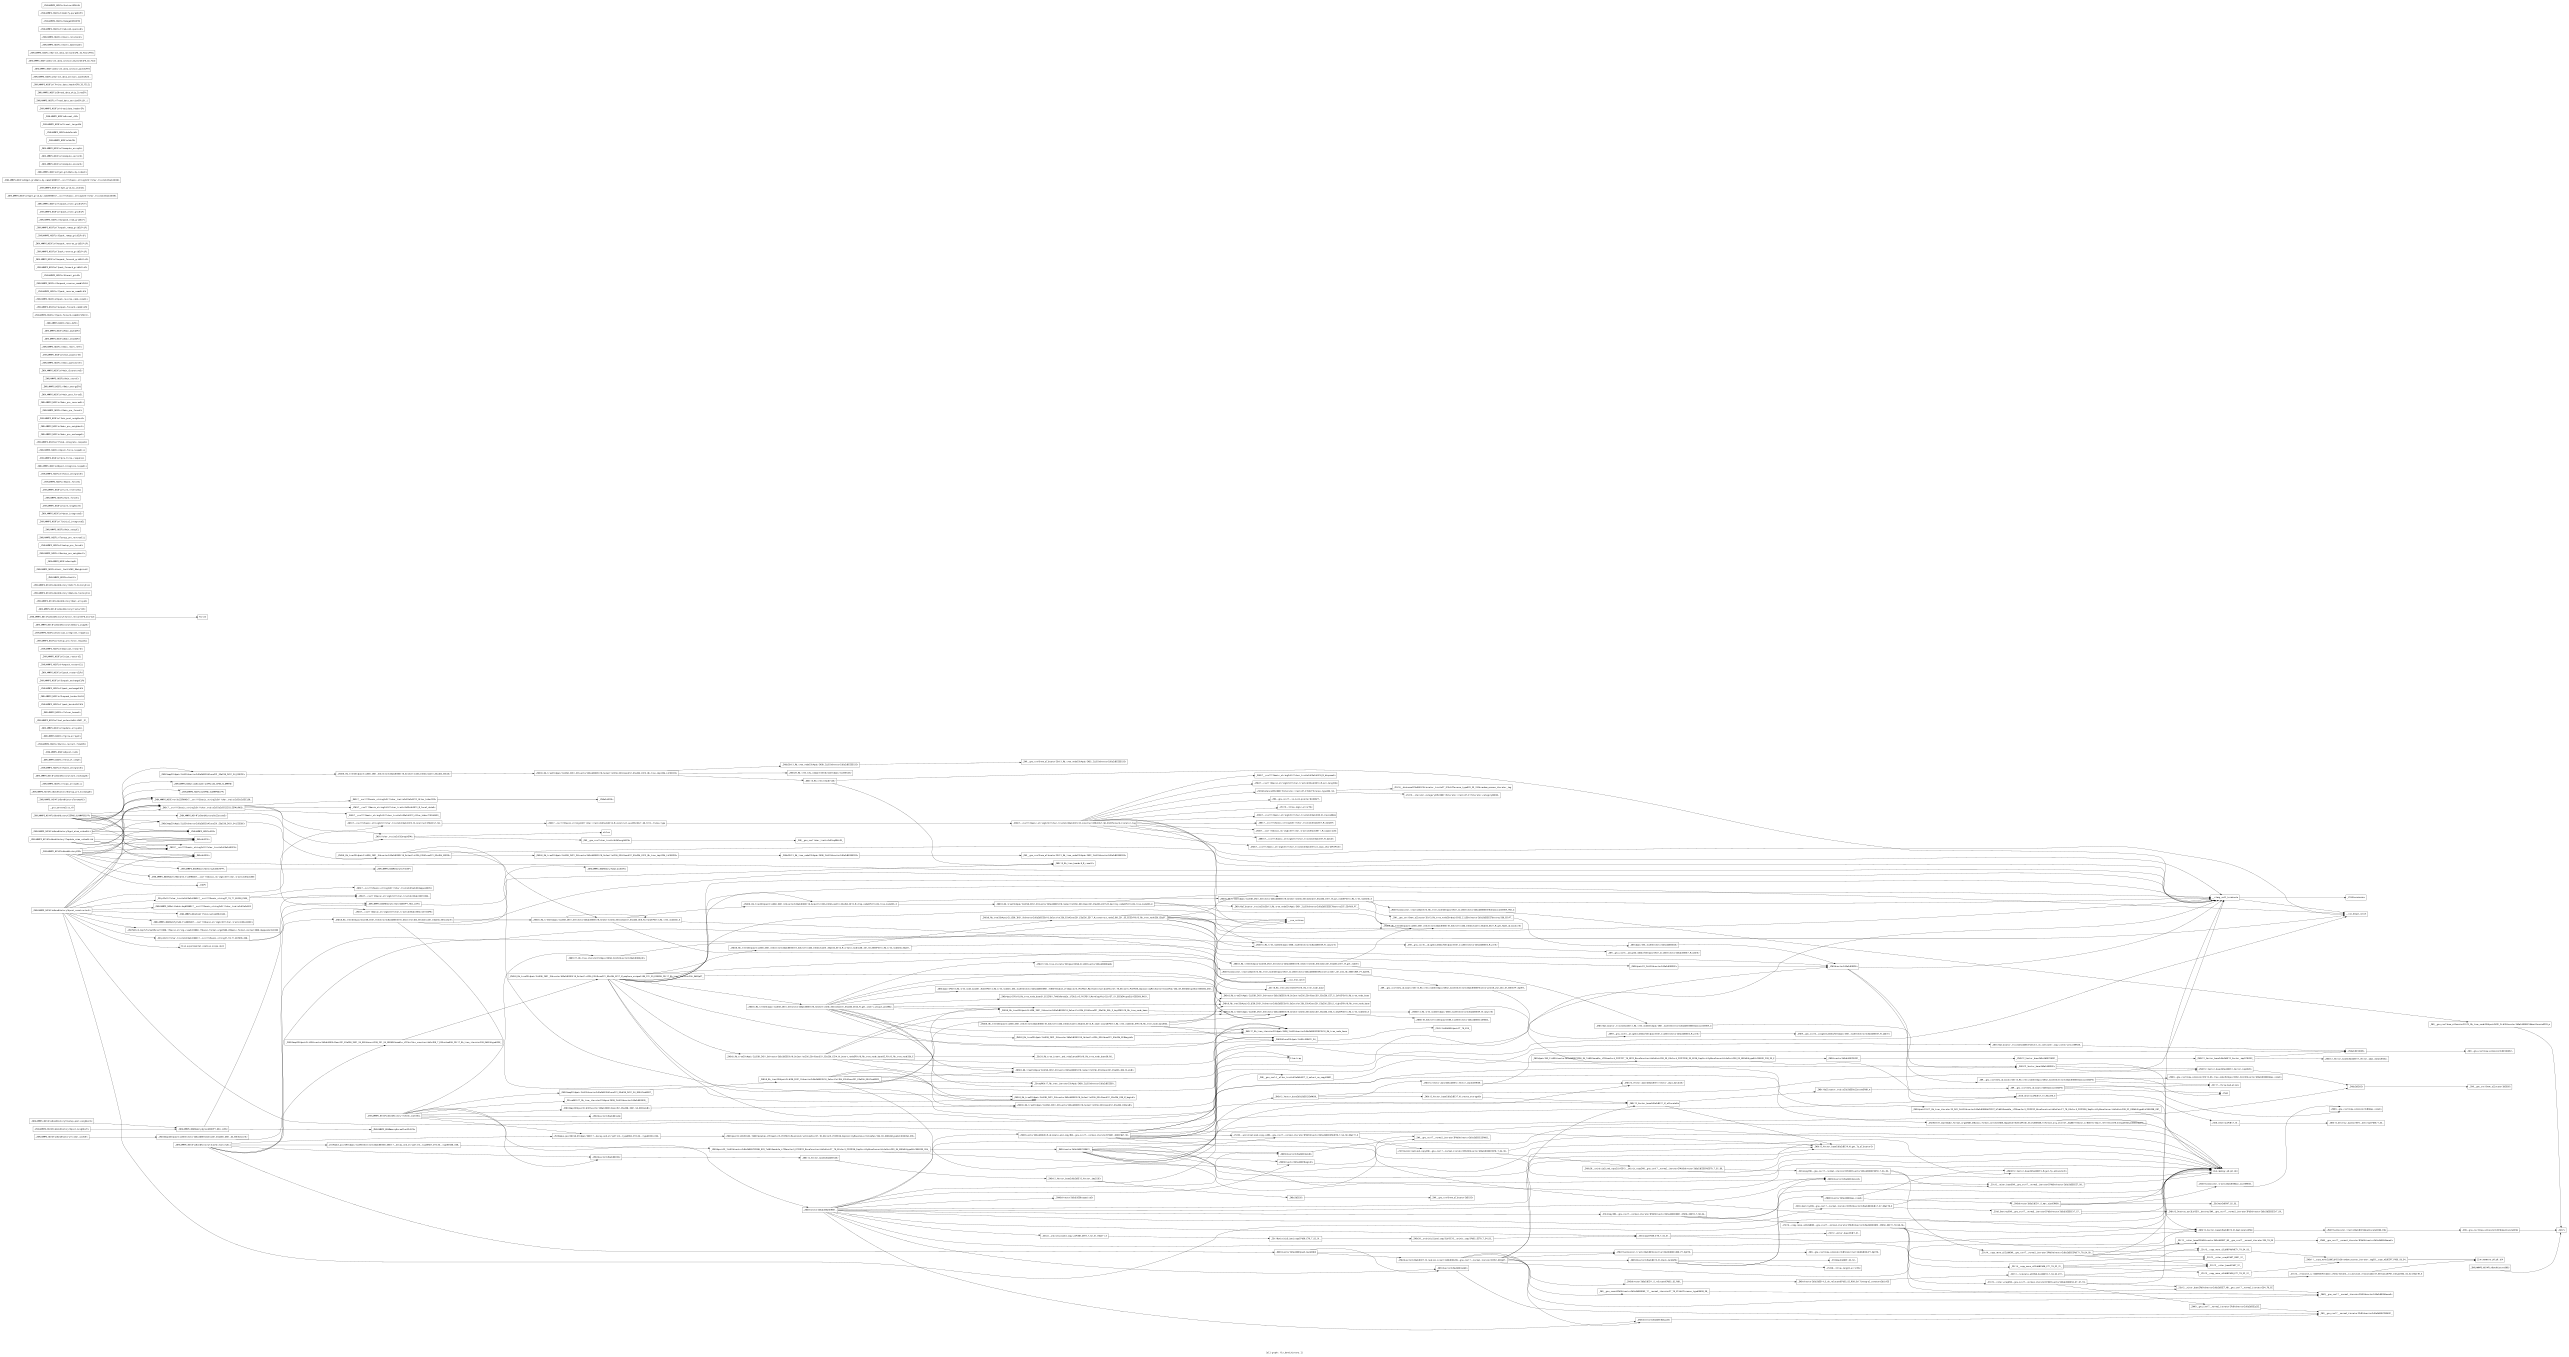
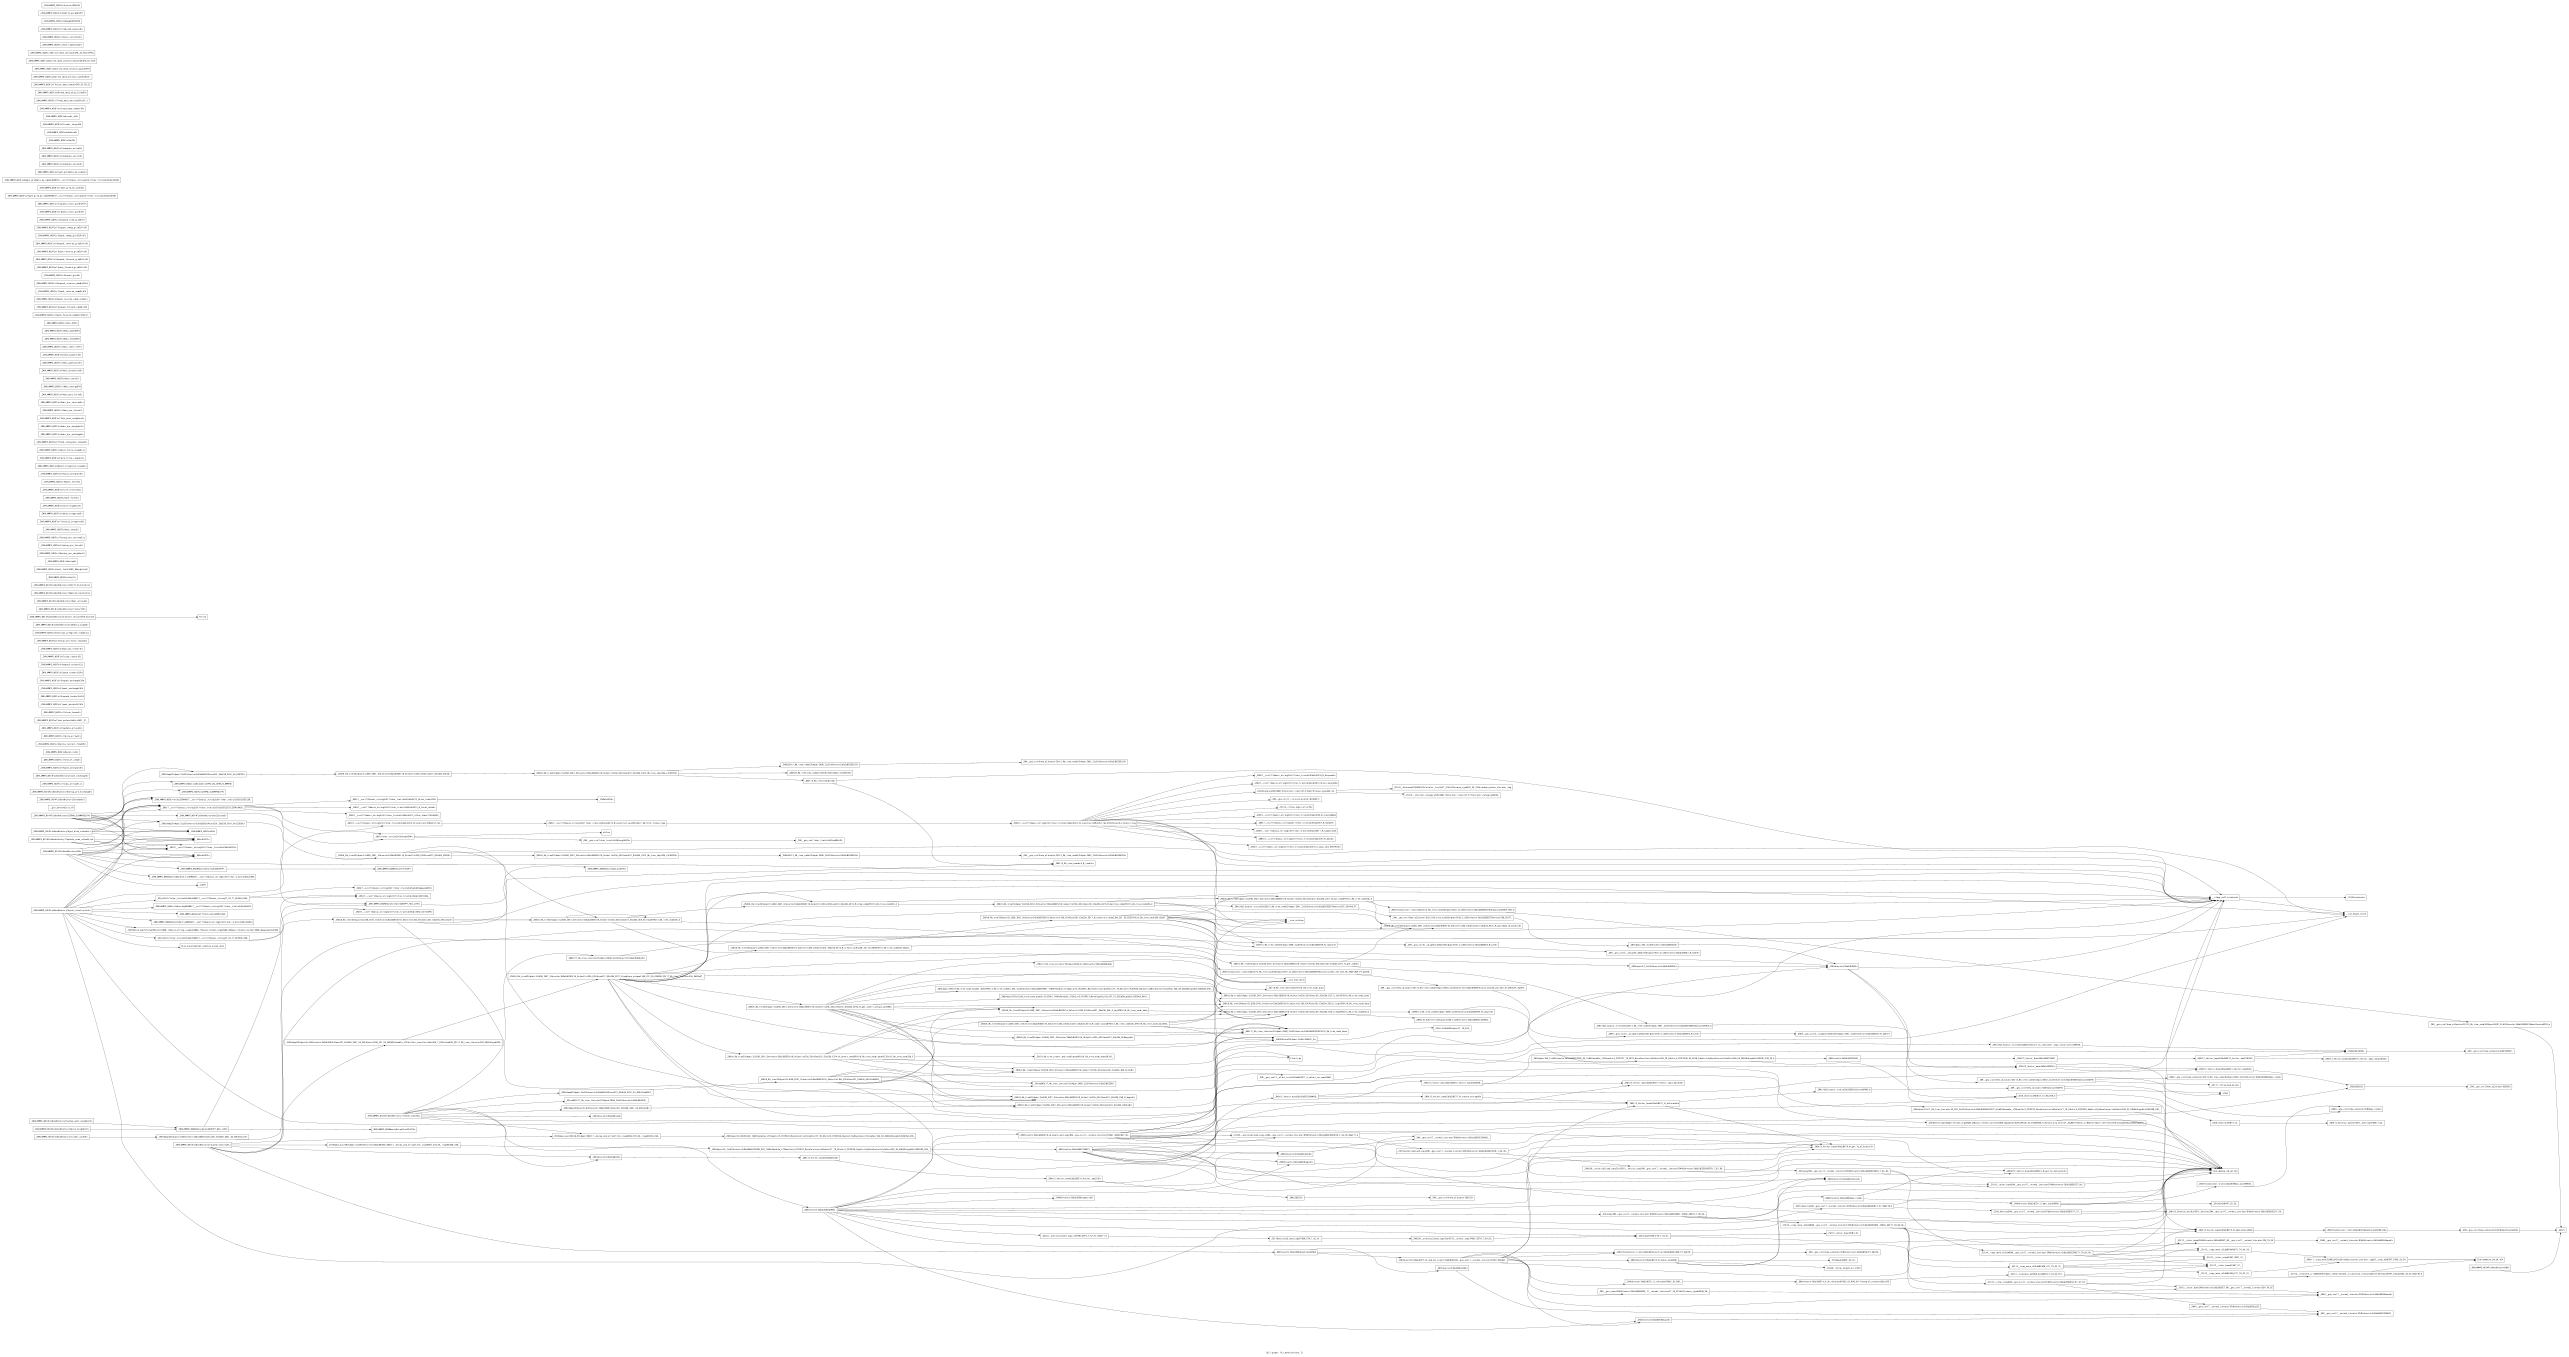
edge "_ZN9__gnu_cxx13new_allocatorIdE8allocateEmPKv" -> "_ZSt17__throw_bad_allocv": removed
edge "_ZNSt6vectorIdSaIdEEaSERKS1_" -> "_ZNSt6vectorIdSaIdEE3endEv": removed
